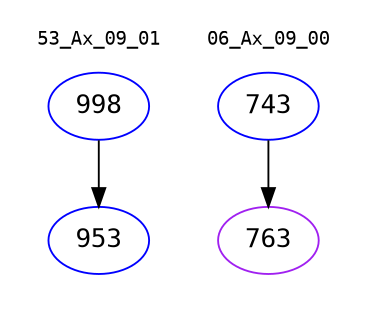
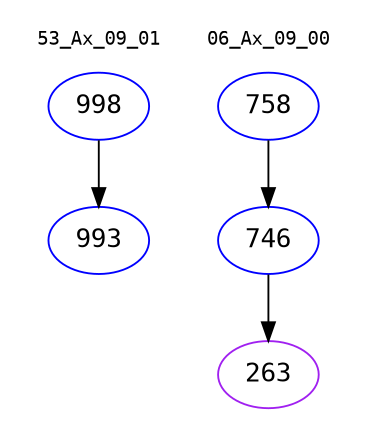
node "758": added
node "743": label "743" -> "746"
node "953": label "953" -> "993"
node "763": label "763" -> "263"
